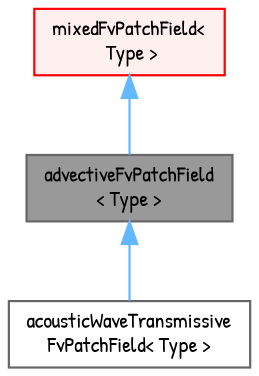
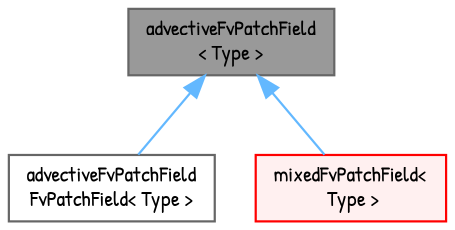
edge "advectiveFvPatchField < Type >" -> "mixedFvPatchField< Type >": reversed
node "acousticWaveTransmissive FvPatchField< Type >": label "acousticWaveTransmissive FvPatchField< Type >" -> "advectiveFvPatchField FvPatchField< Type >"
